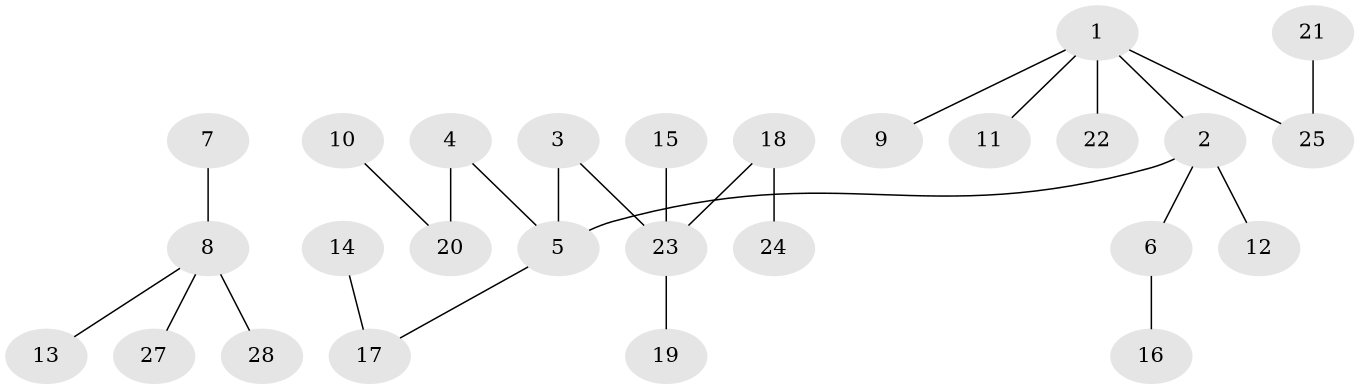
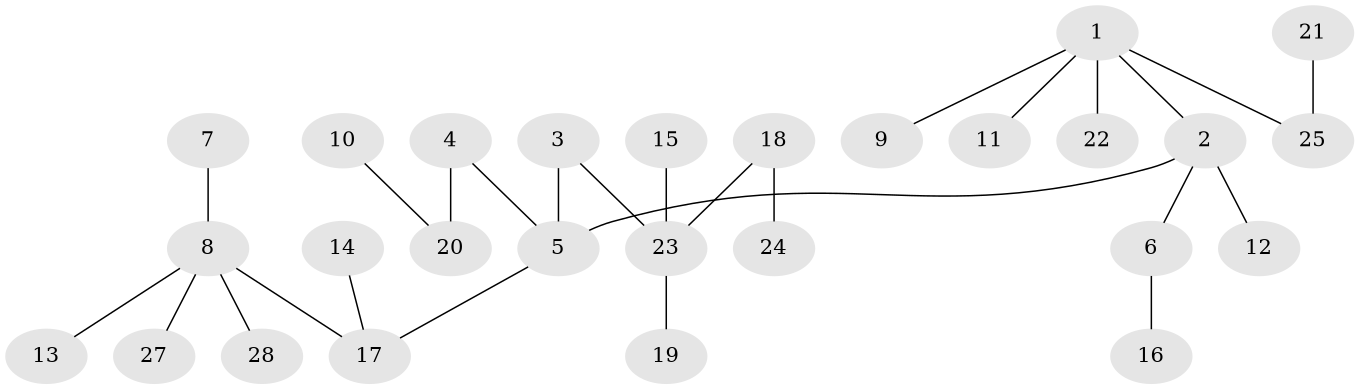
edge "8" -- "17": added
